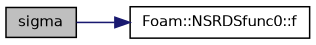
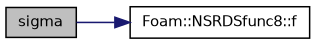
node "Foam::NSRDSfunc0::f": label "Foam::NSRDSfunc0::f" -> "Foam::NSRDSfunc8::f"
